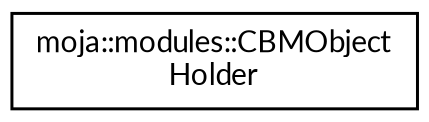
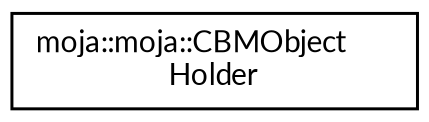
node "moja::modules::CBMObject Holder": label "moja::modules::CBMObject Holder" -> "moja::moja::CBMObject Holder"
